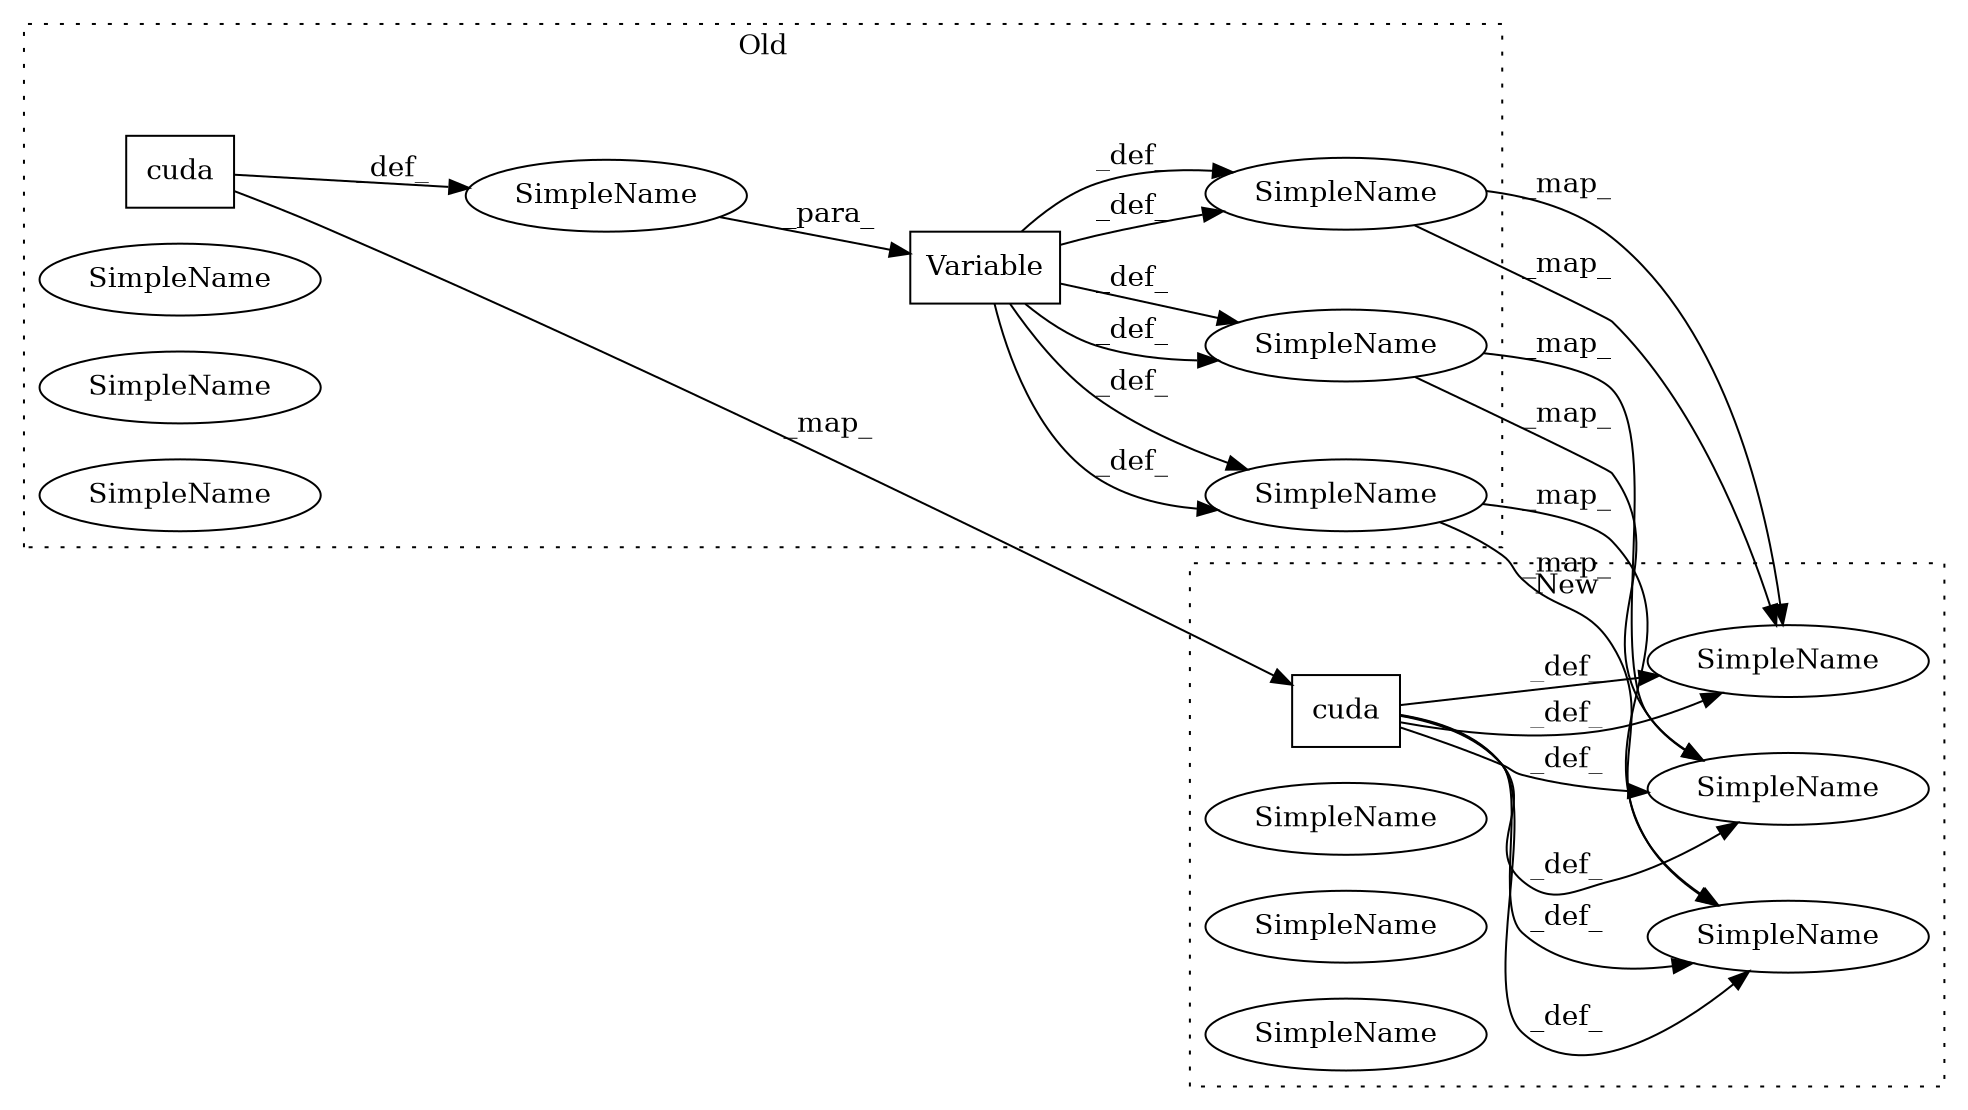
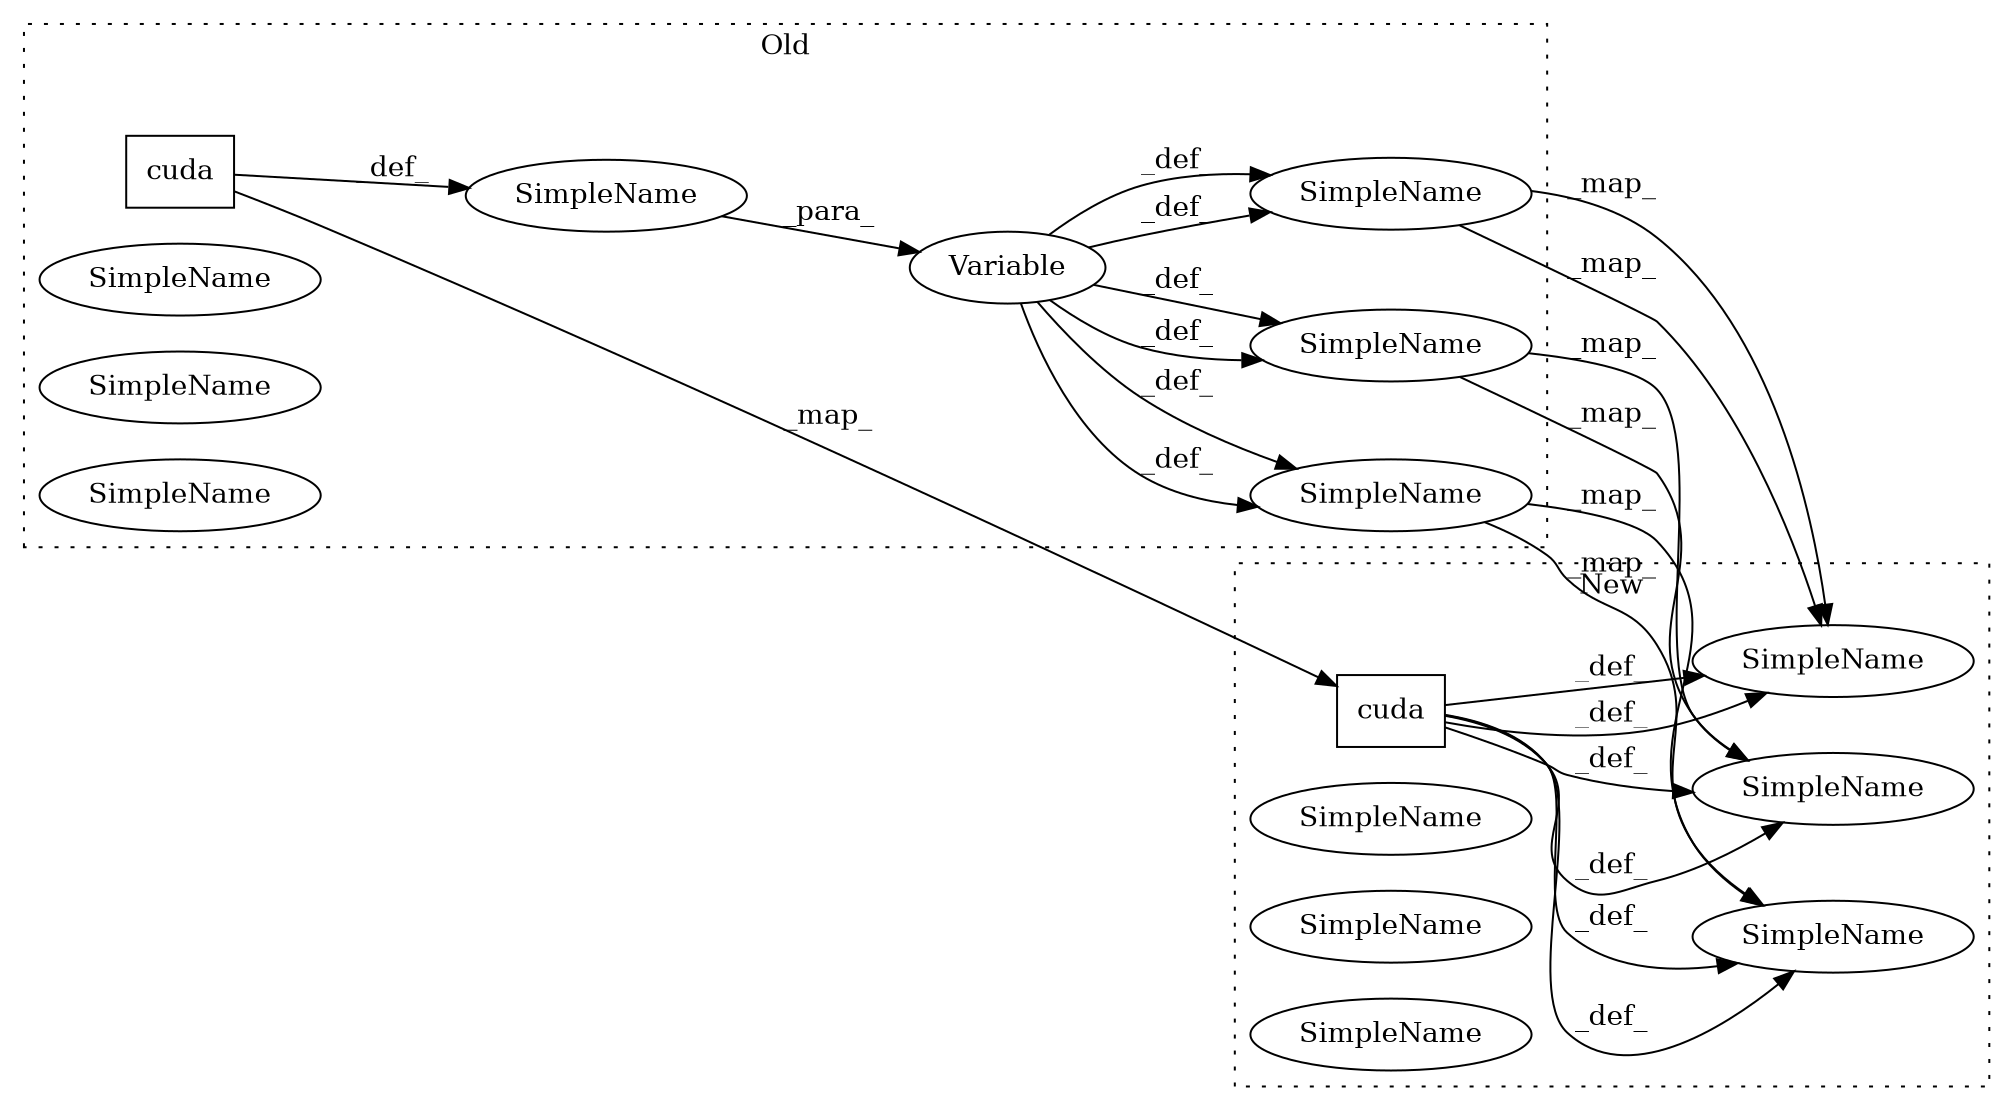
node "Variable": shape box -> ellipse
